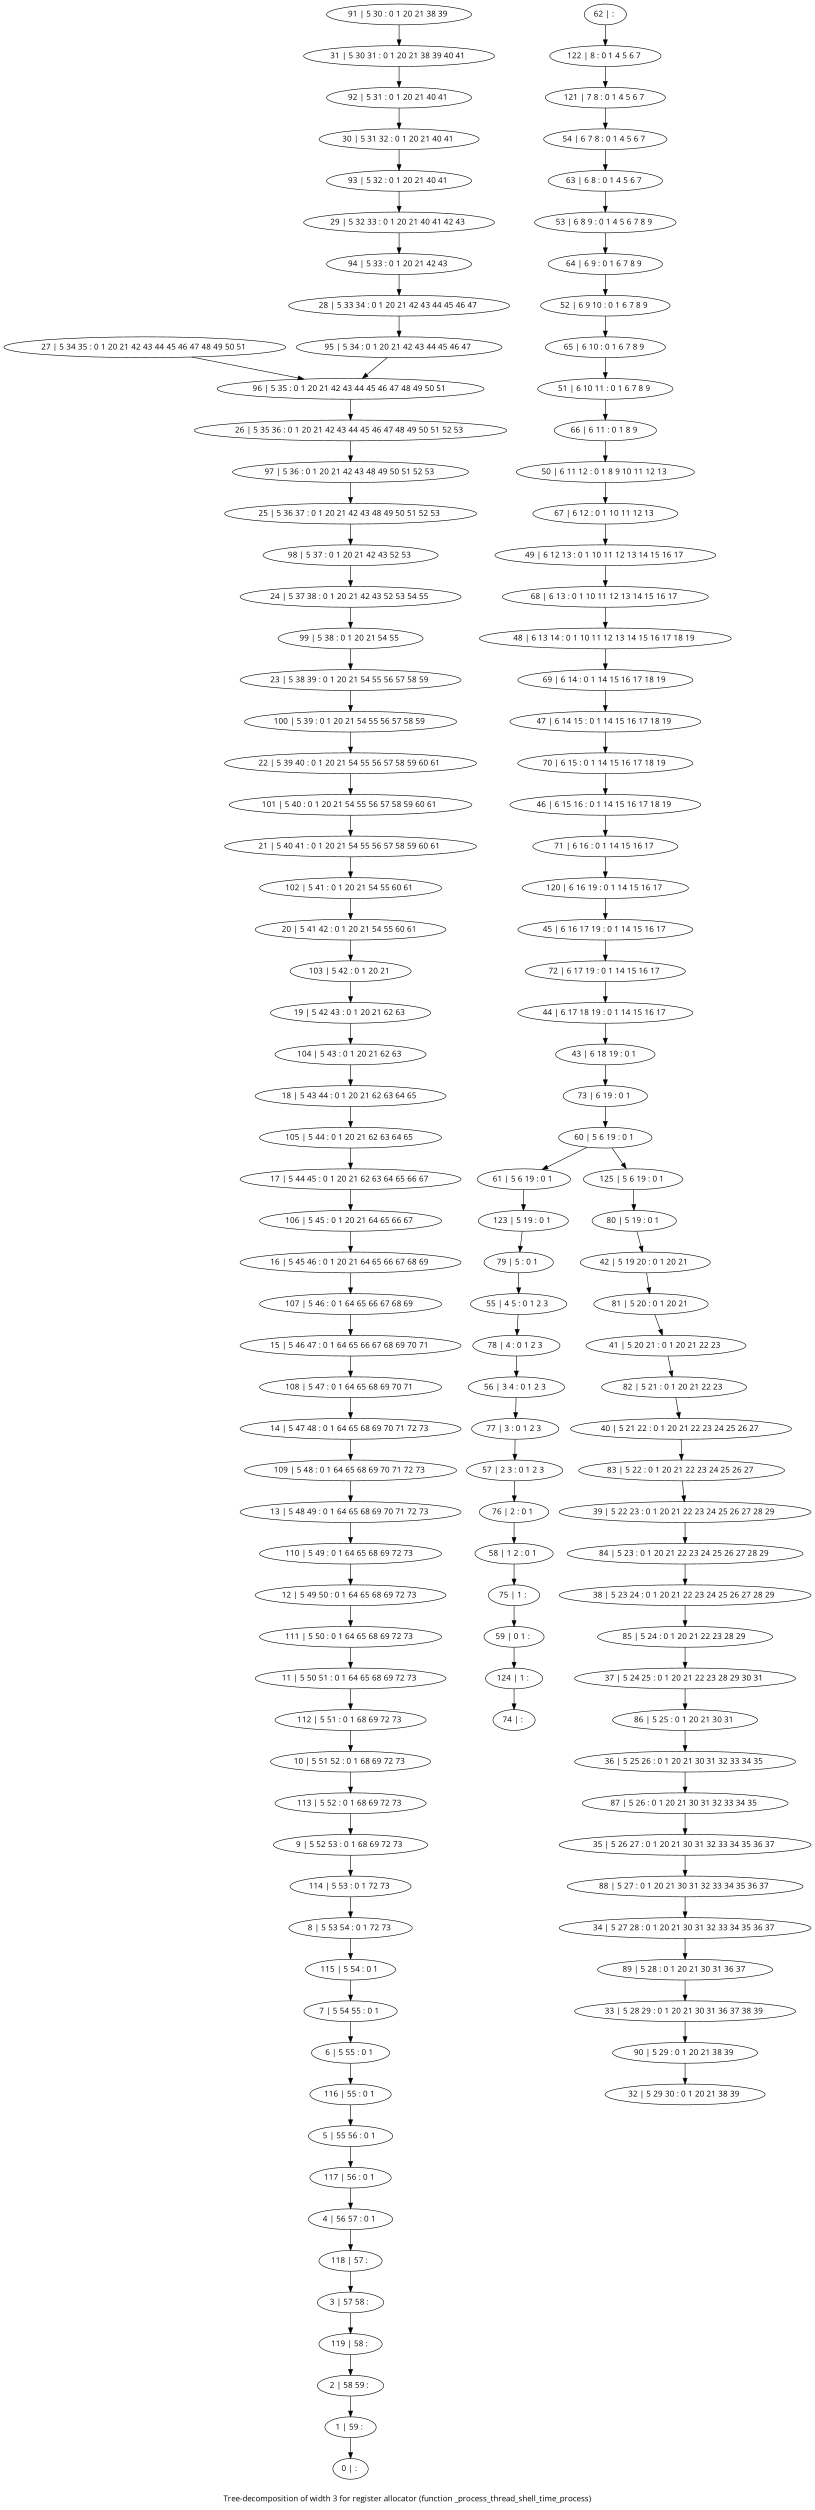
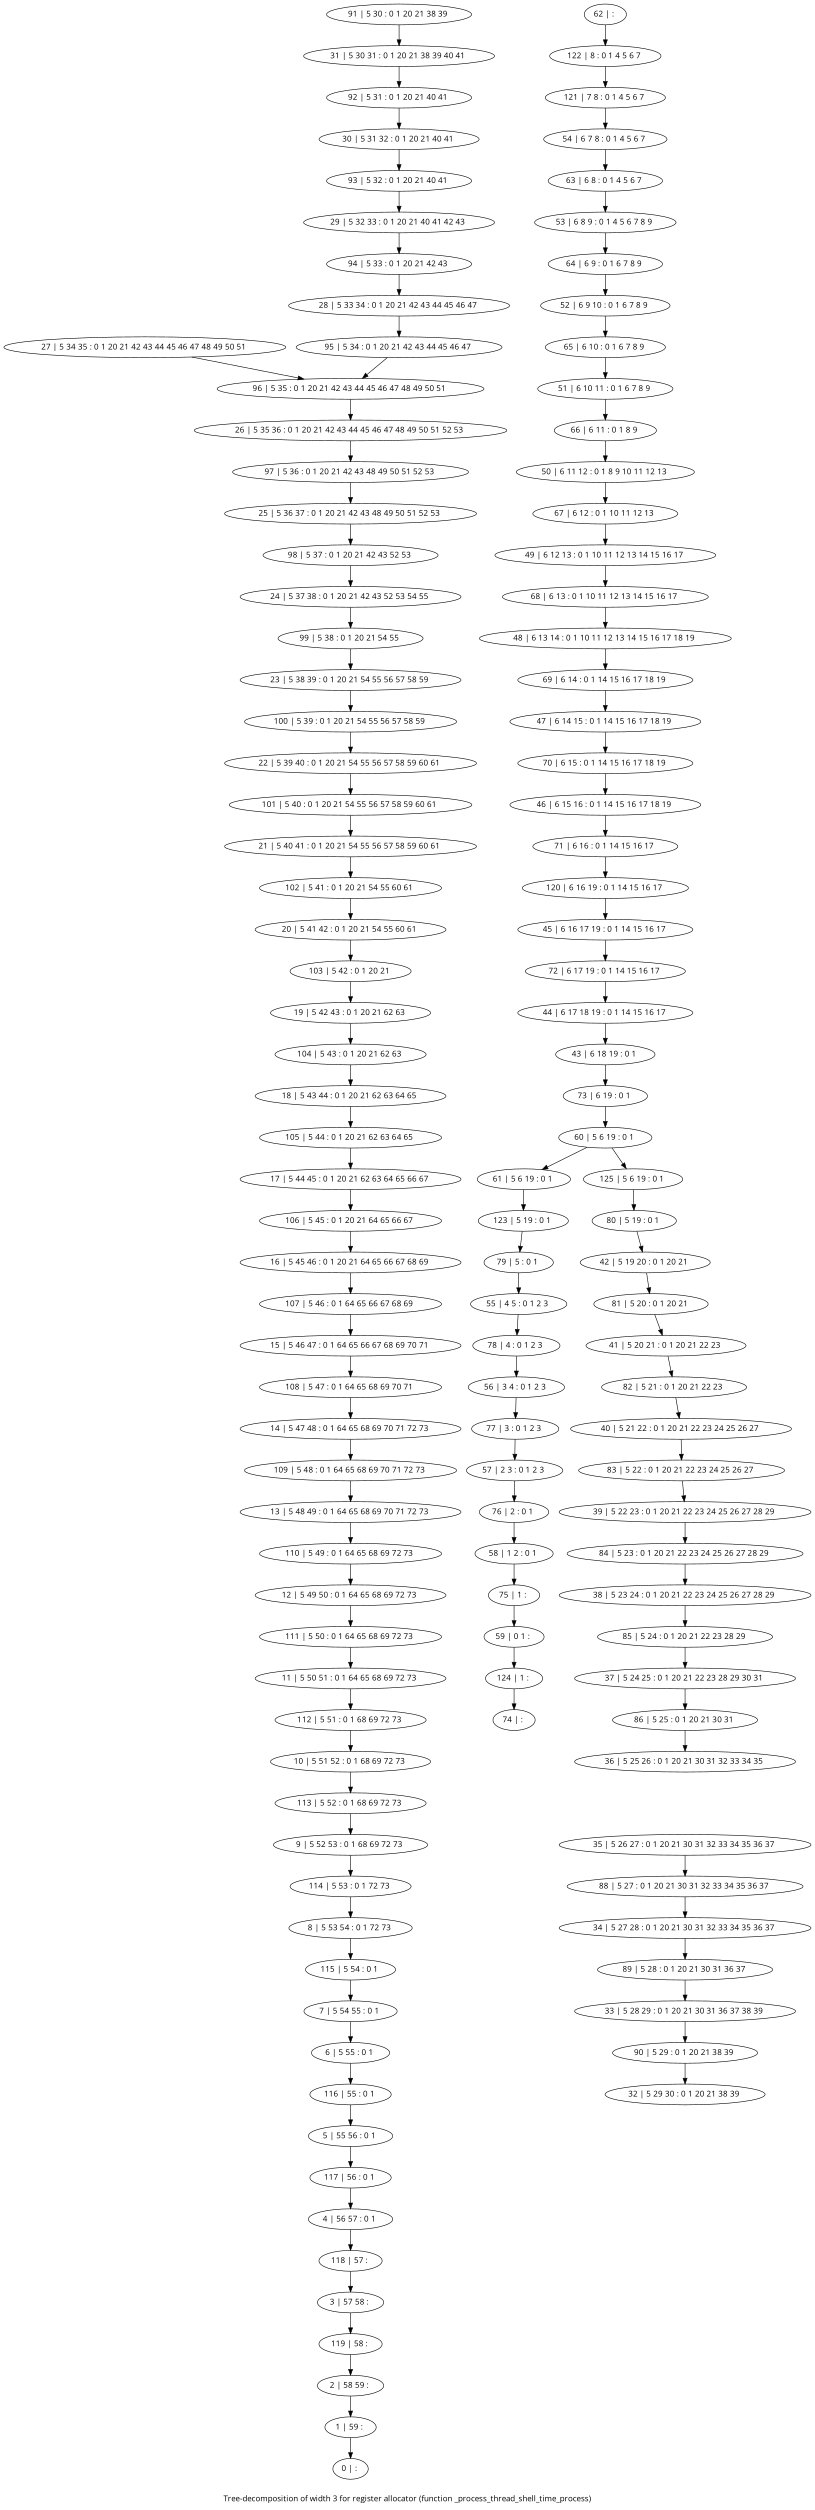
node "87 | 5 26 : 0 1 20 21 30 31 32 33 34 35": removed
